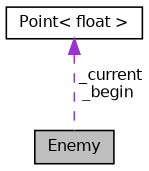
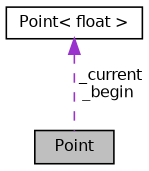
node "Enemy": label "Enemy" -> "Point"
